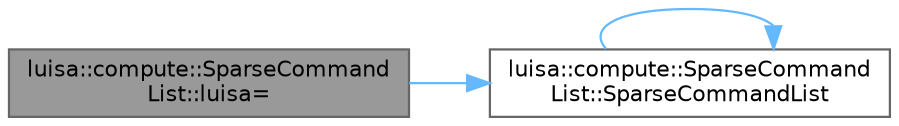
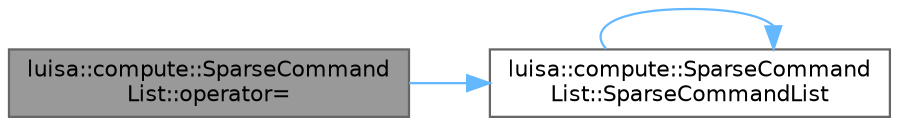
node "luisa::compute::SparseCommand List::luisa=": label "luisa::compute::SparseCommand List::luisa=" -> "luisa::compute::SparseCommand List::operator="
